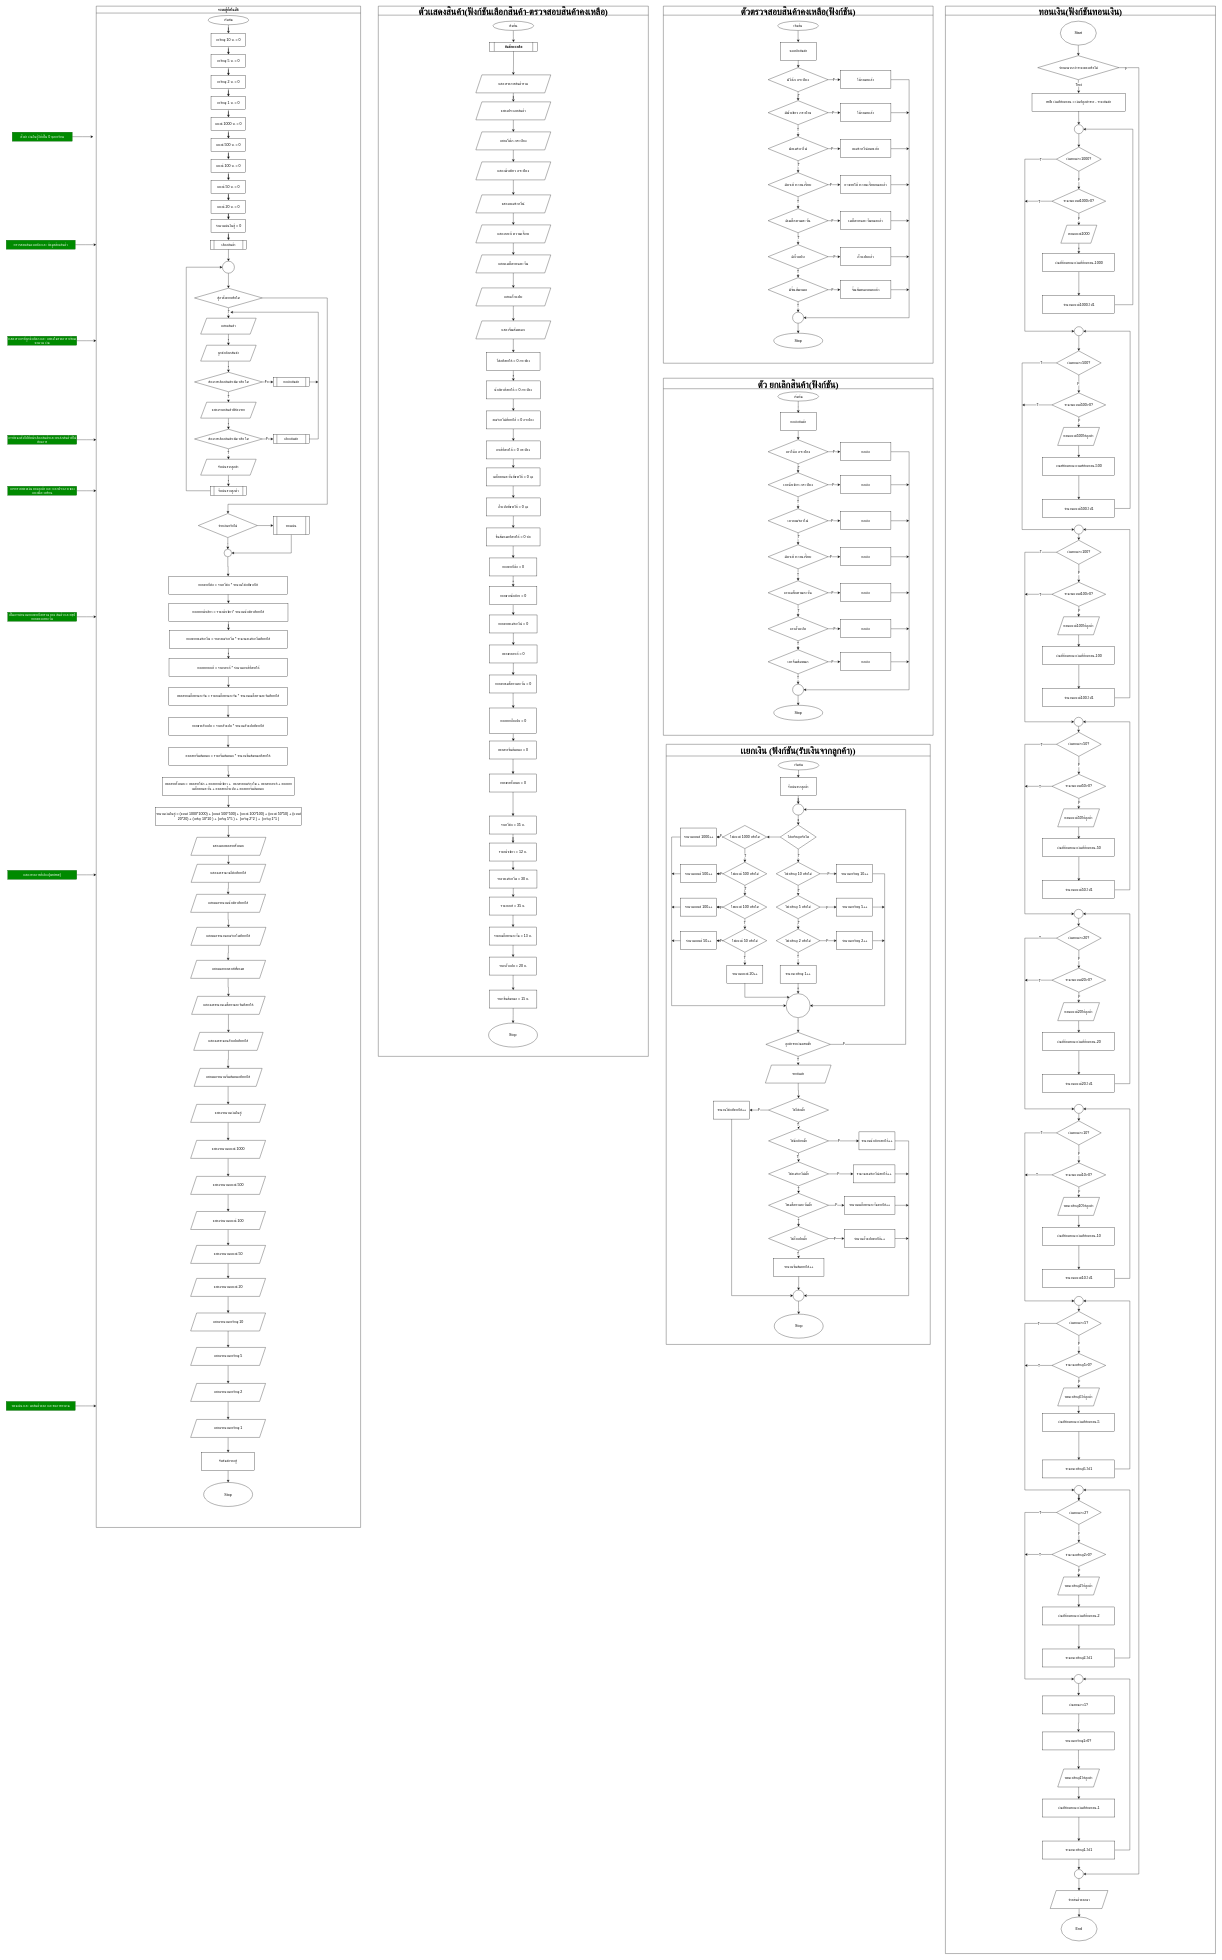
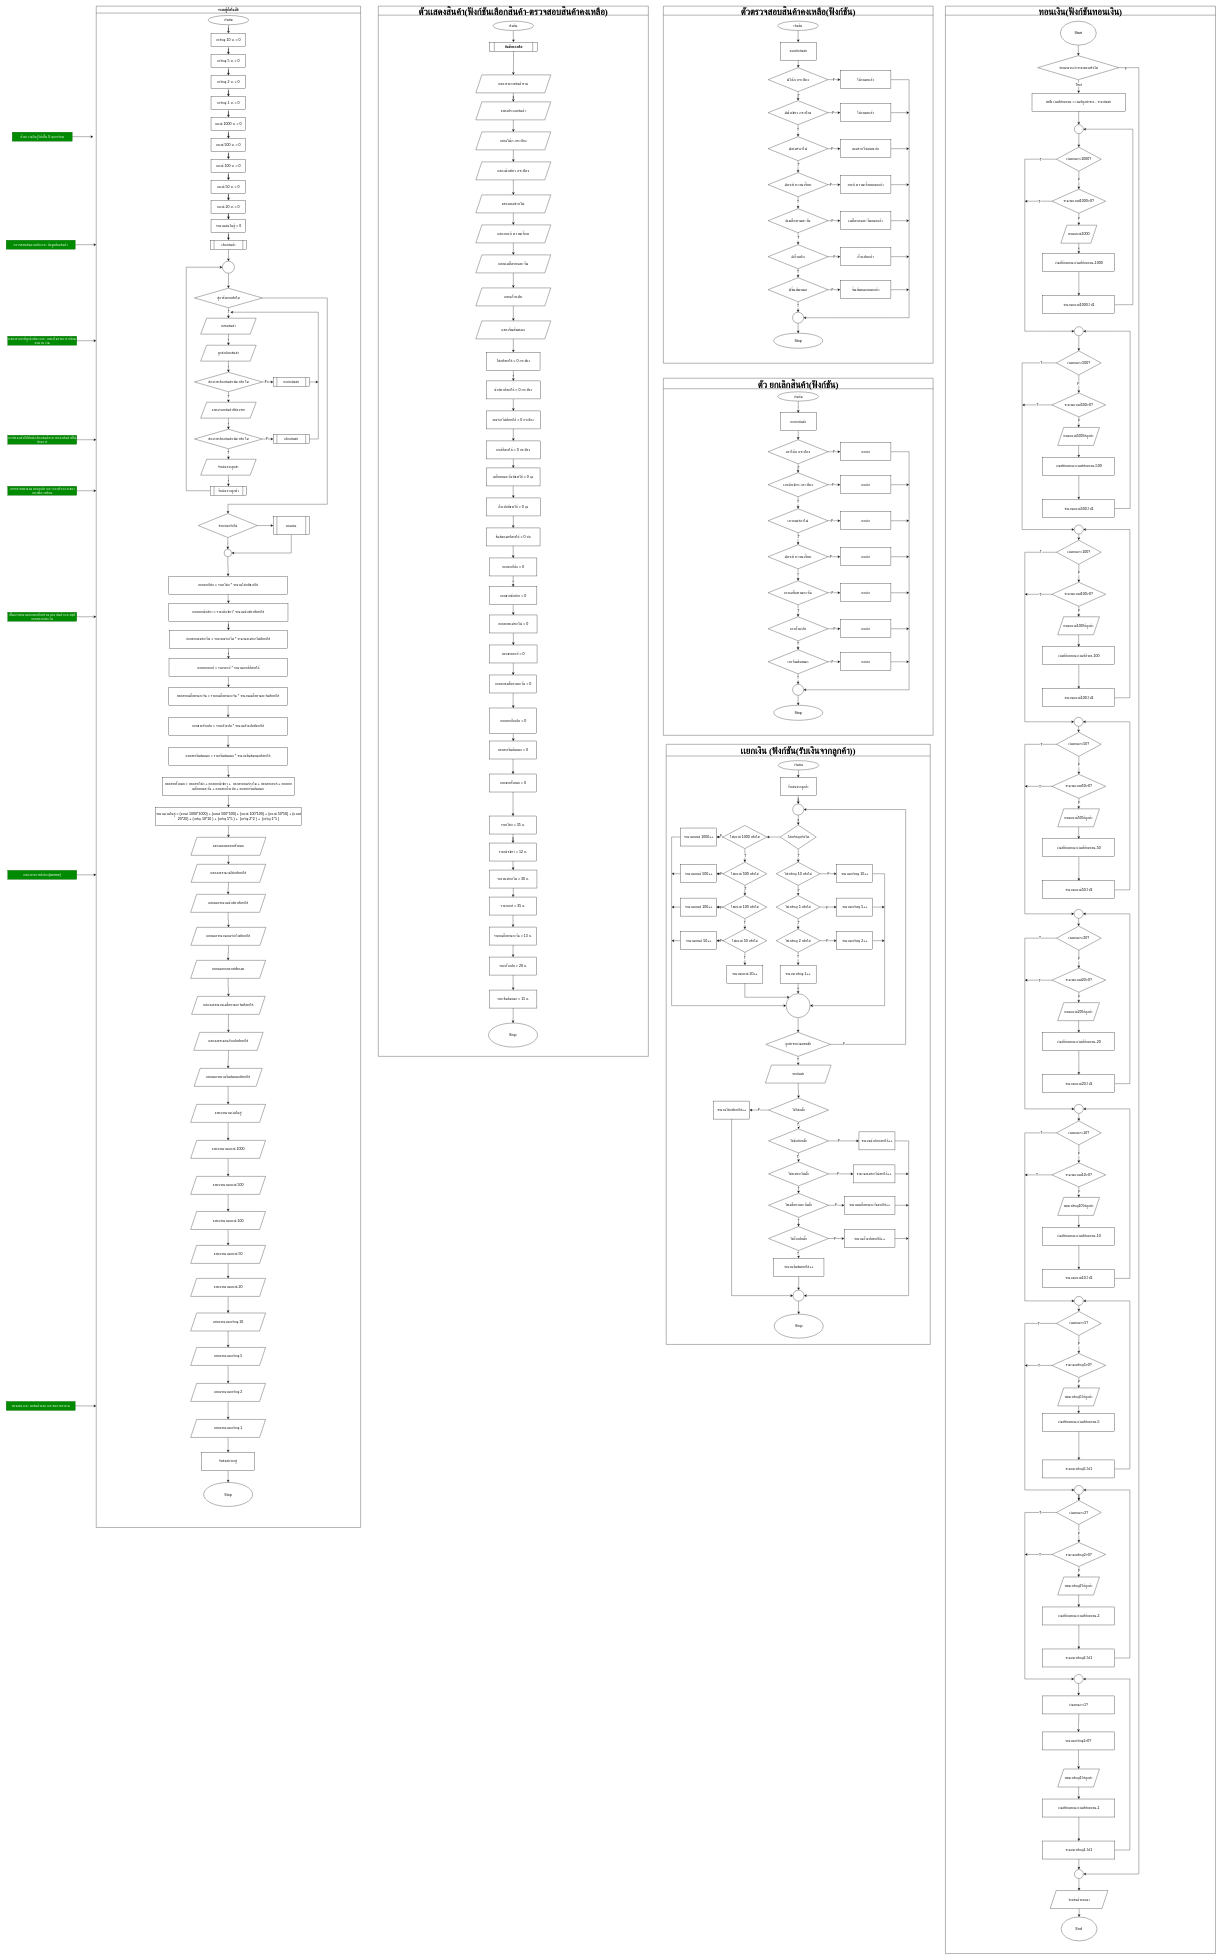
node "ยวขายได้ หวานเจี๊ยบหมดเเล้ว": label "ยวขายได้ หวานเจี๊ยบหมดเเล้ว" -> "ลาเต้ หวานเจี๊ยบหมดเเล้ว"
node "เงินที่ต้องทอน=เงินที่ต้องทอน-100": label "เงินที่ต้องทอน=เงินที่ต้องทอน-100" -> "เงินที่ต้องทอน=เงินที่ต้ายส-100"
